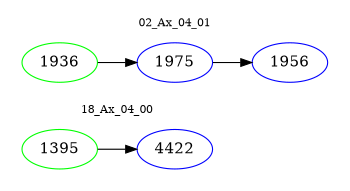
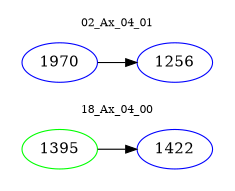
node "1936": removed
node "1975": label "1975" -> "1970"
node "1956": label "1956" -> "1256"
node "4422": label "4422" -> "1422"
